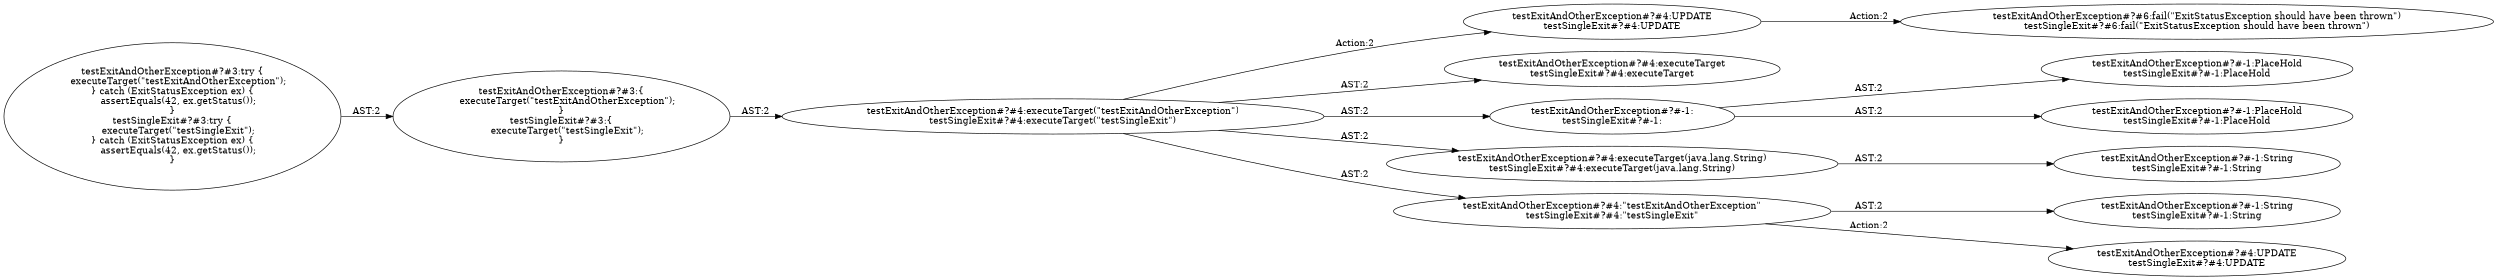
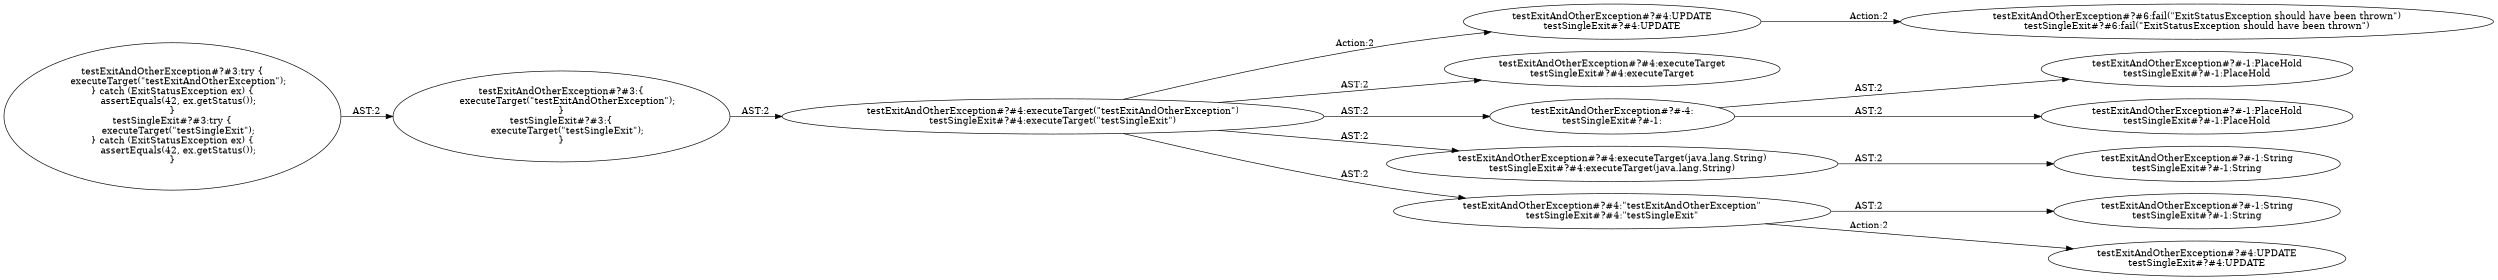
node "testExitAndOtherException#?#-1: testSingleExit#?#-1:": label "testExitAndOtherException#?#-1: testSingleExit#?#-1:" -> "testExitAndOtherException#?#-4: testSingleExit#?#-1:"
